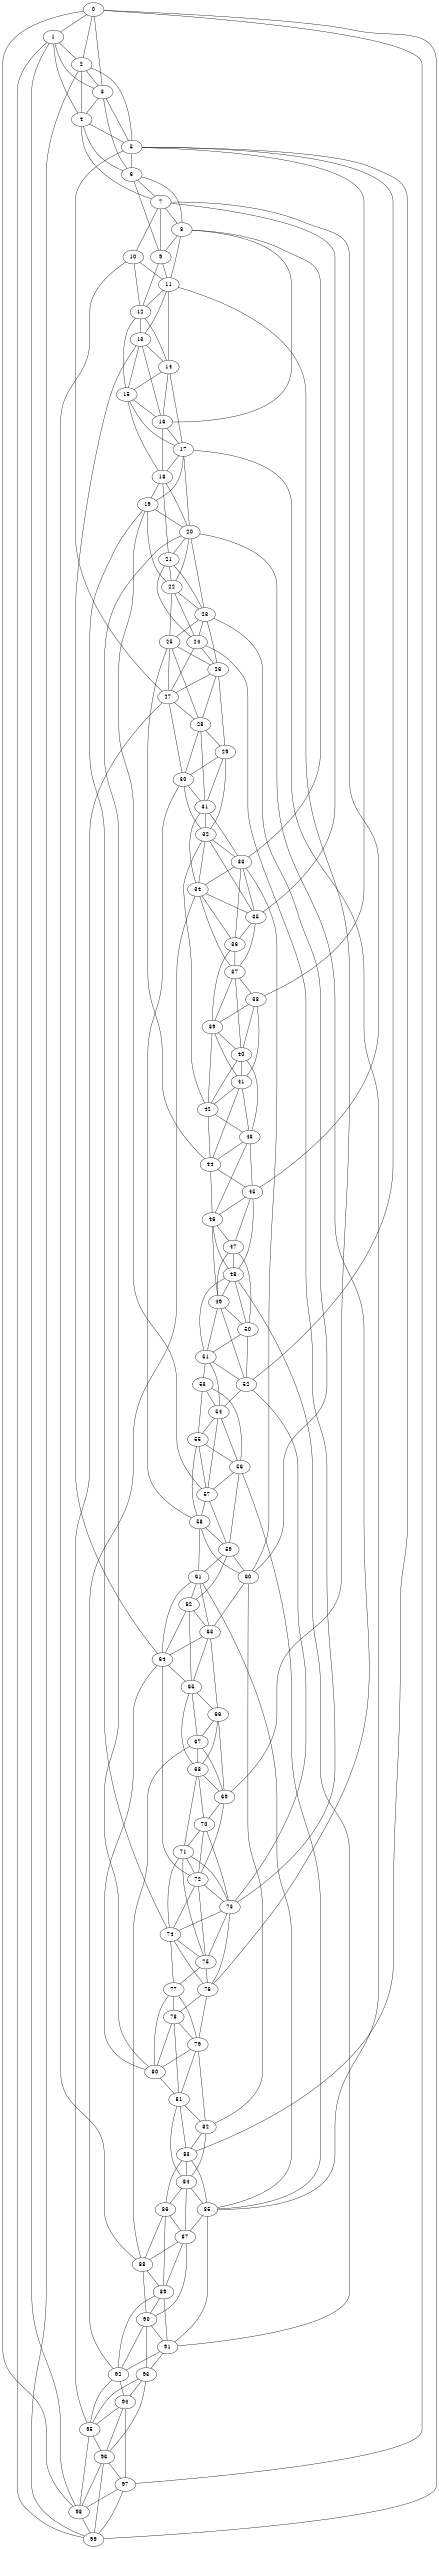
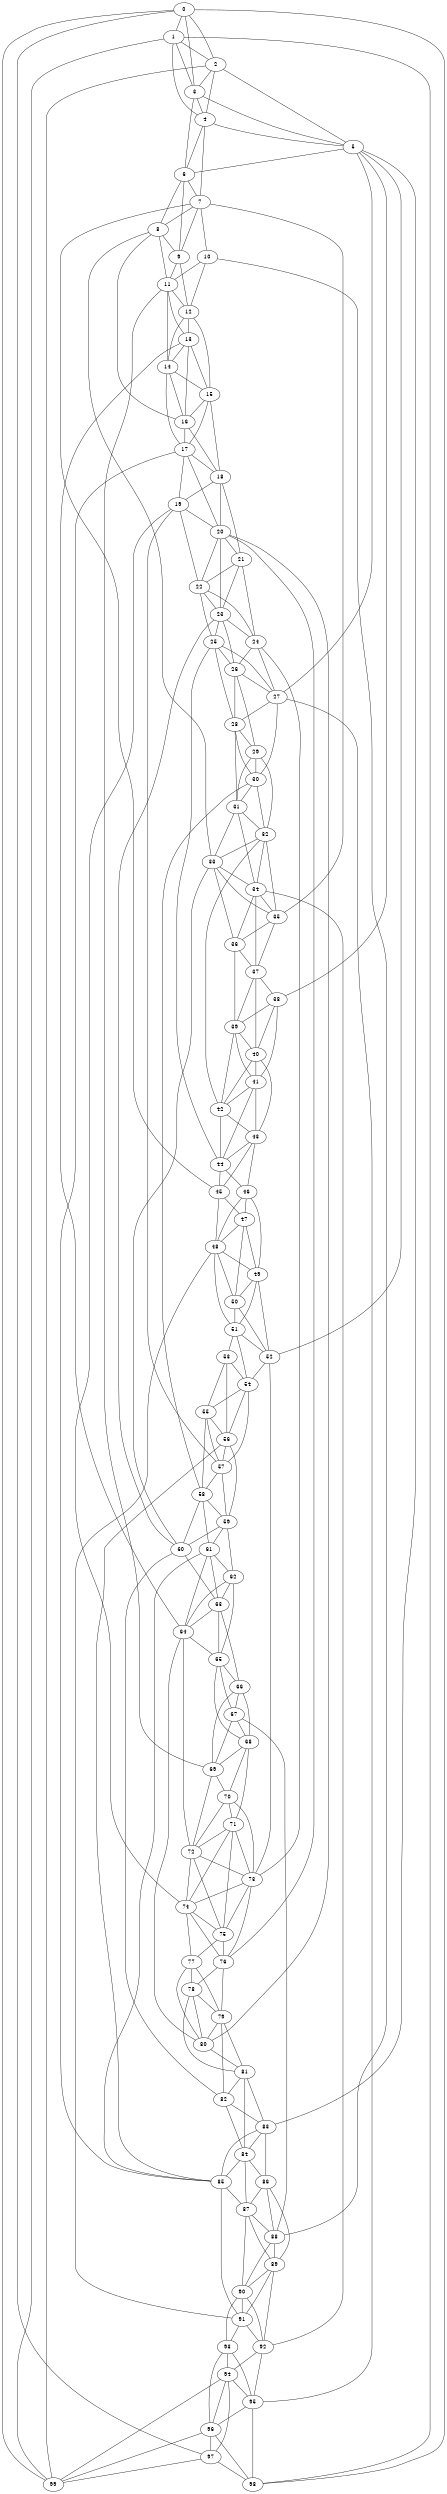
edge "45" -- "46": removed
edge "98" -- "99": now "94" -- "99"
